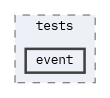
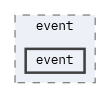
cluster "tests": label "tests" -> "event"
